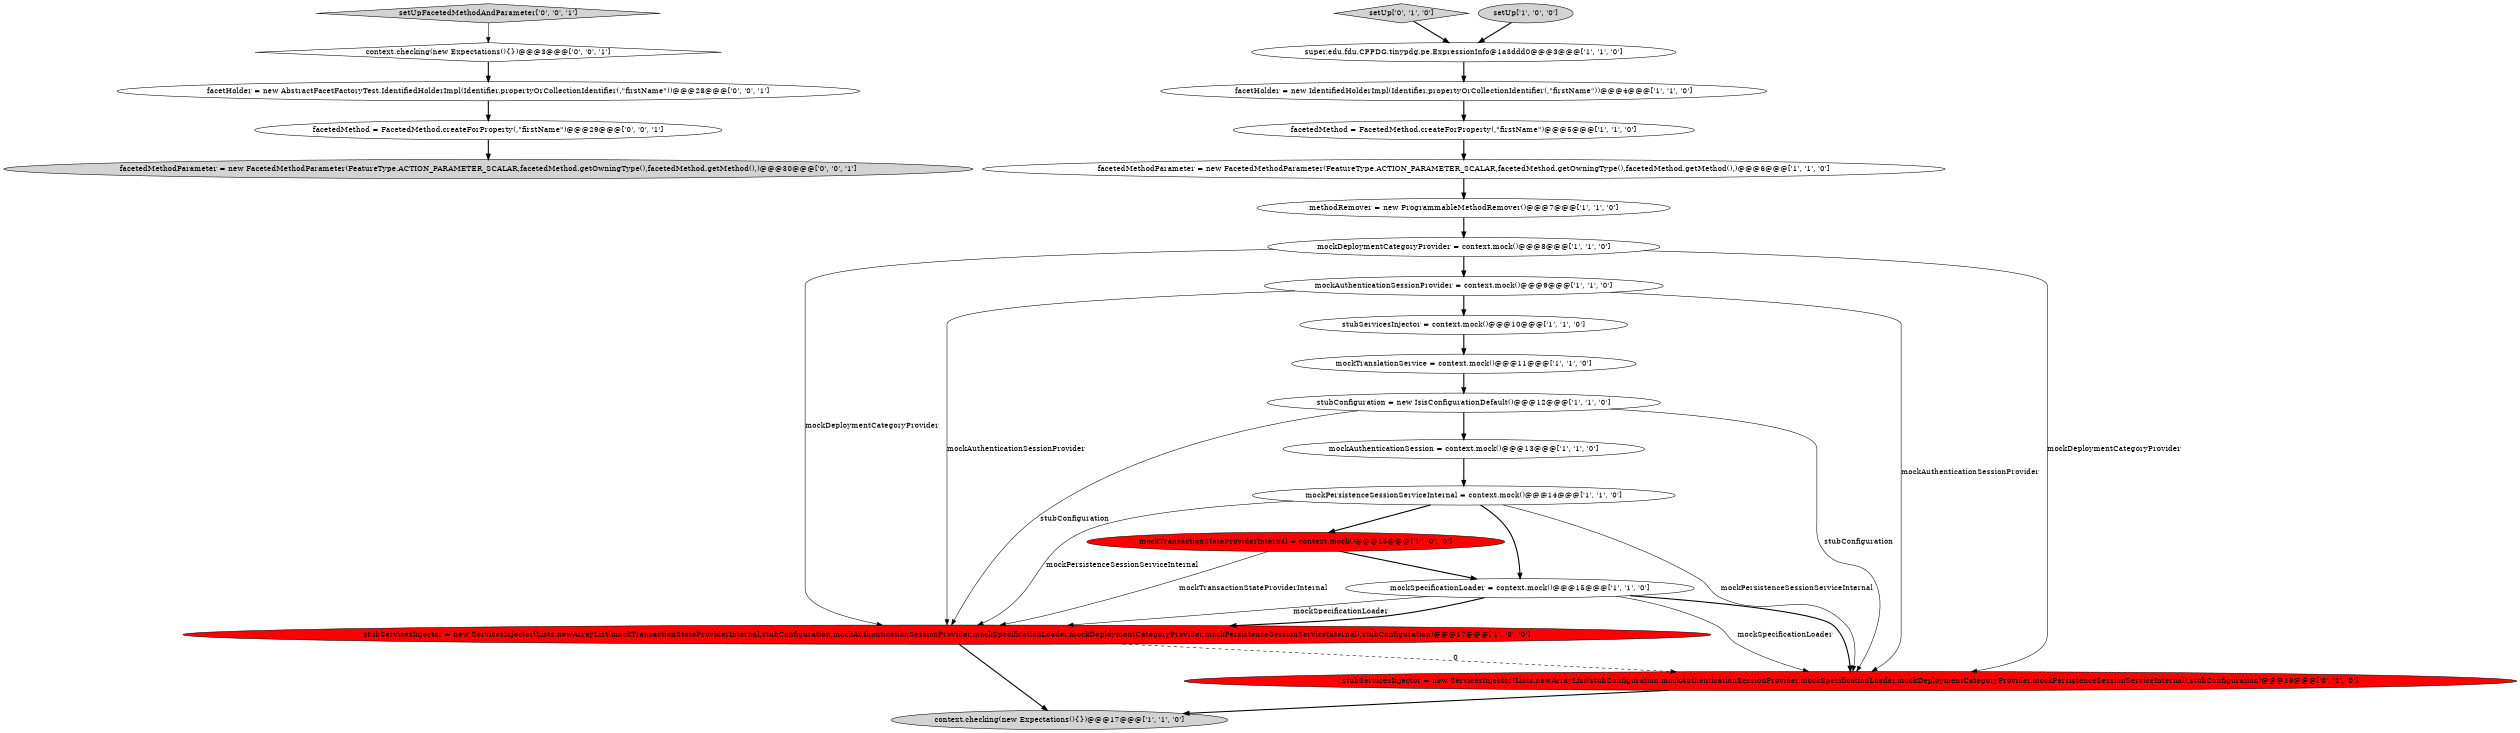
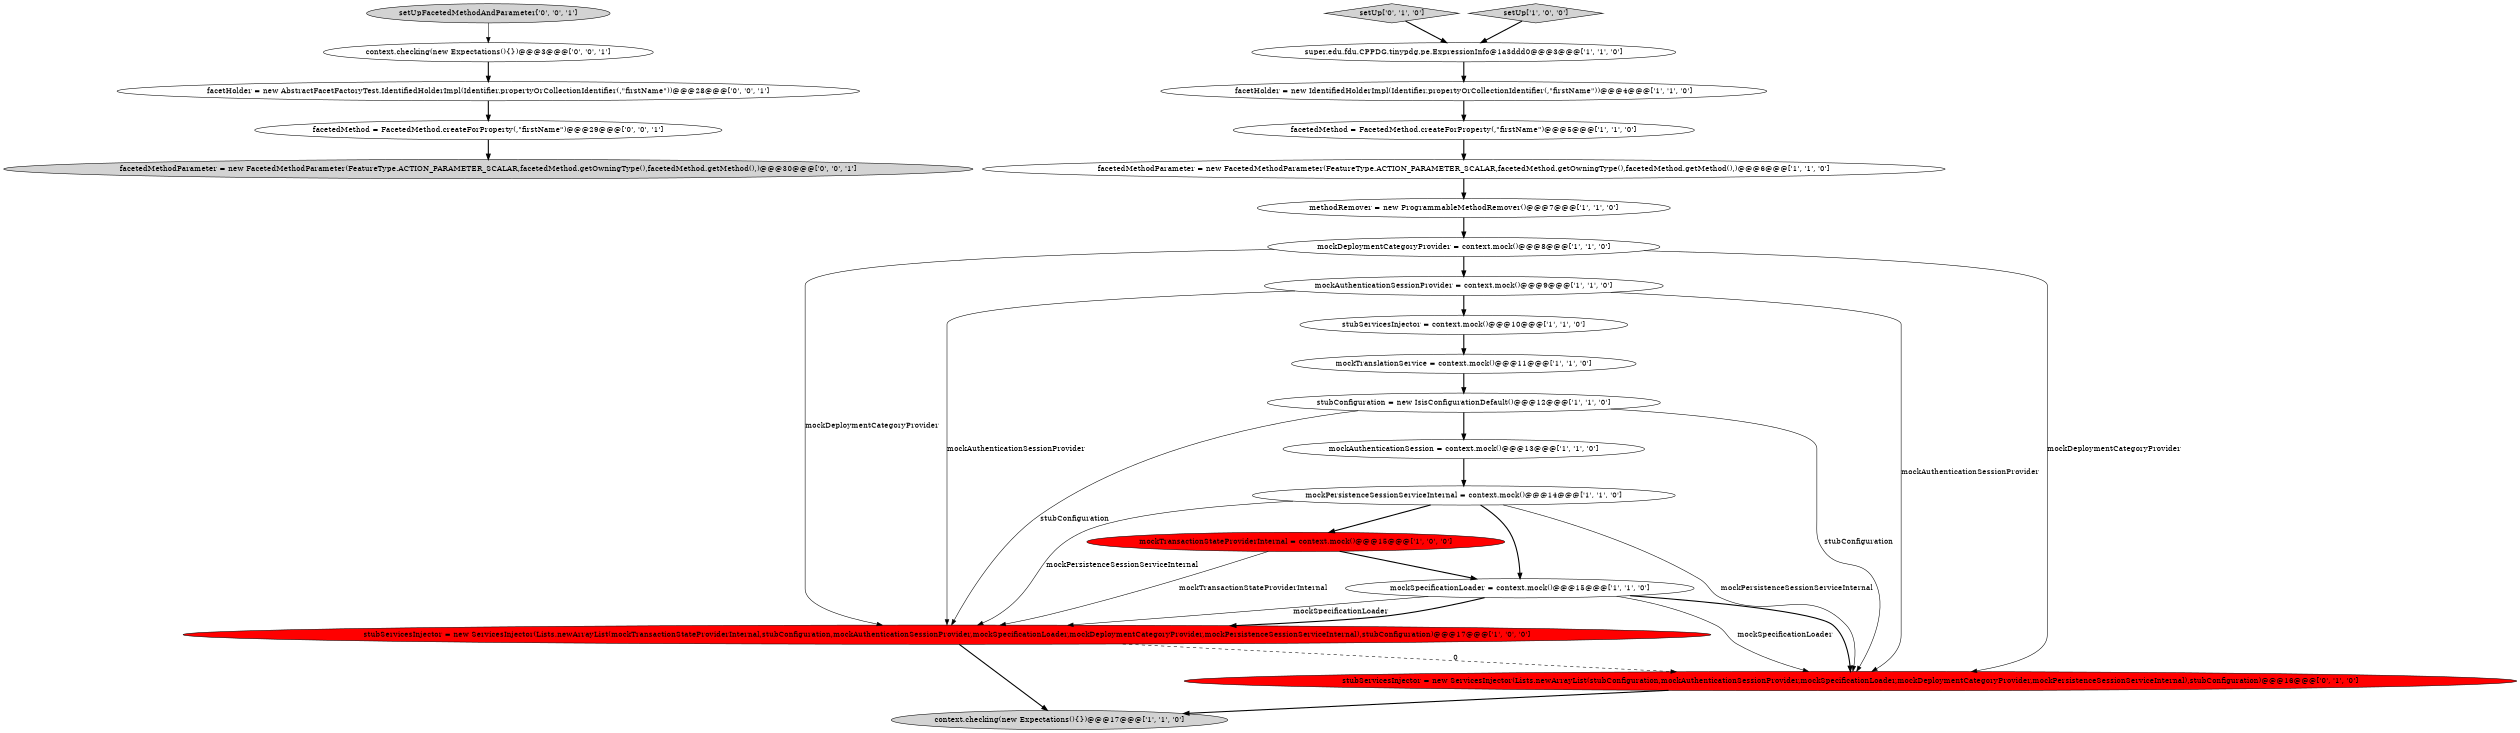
node "setUpFacetedMethodAndParameter['0', '0', '1']": shape diamond -> ellipse
node "setUp['1', '0', '0']": shape ellipse -> diamond
node "context.checking(new Expectations(){})@@@3@@@['0', '0', '1']": shape diamond -> ellipse
